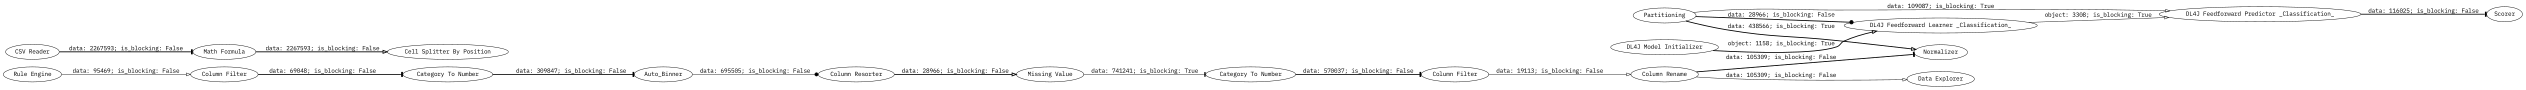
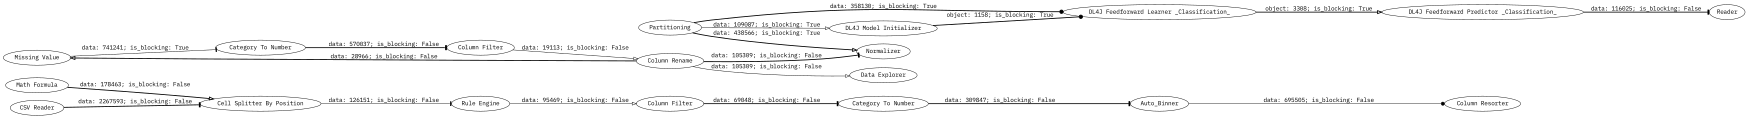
edge "Partitioning" -> "DL4J Feedforward Predictor _Classification_": now "Partitioning" -> "DL4J Model Initializer"
node "Scorer": label "Scorer" -> "Reader"
edge "Partitioning" -> "DL4J Feedforward Learner _Classification_": label "data: 28966; is_blocking: False" -> "data: 358130; is_blocking: True"
edge "DL4J Feedforward Learner _Classification_" -> "DL4J Feedforward Predictor _Classification_": style solid -> bold
edge "Math Formula" -> "Cell Splitter By Position": label "data: 2267593; is_blocking: False" -> "data: 178463; is_blocking: False"
edge "CSV Reader" -> "Math Formula": now "CSV Reader" -> "Cell Splitter By Position"
edge "DL4J Model Initializer" -> "DL4J Feedforward Learner _Classification_": arrowhead onormal -> dot
edge "Column Resorter" -> "Missing Value": now "Column Rename" -> "Missing Value"
edge "Cell Splitter By Position" -> "Rule Engine": added, label "data: 126151; is_blocking: False"
